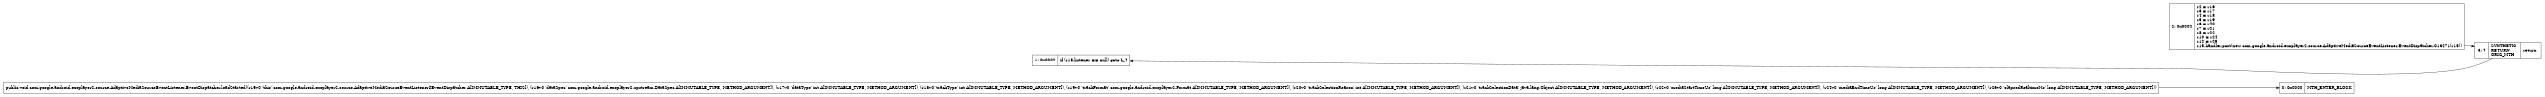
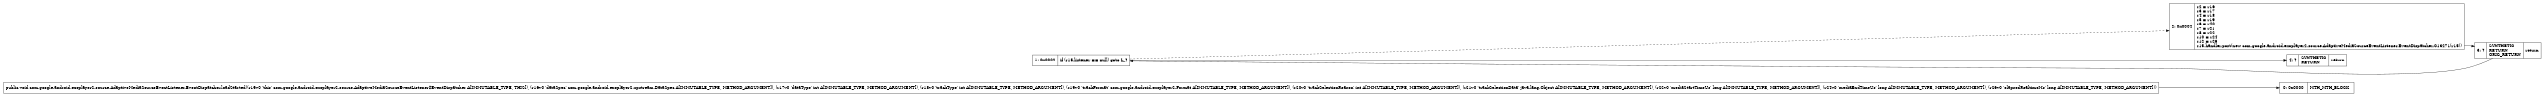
edge "1: 0x0002" -> "2: 0x0004": added
node "3: ?": text "ORIG_MTH" -> "ORIG_RETURN"
node "4: ?": added
node "0: 0x0000": text "MTH_ENTER_BLOCK" -> "MTH_MTH_BLOCK"
